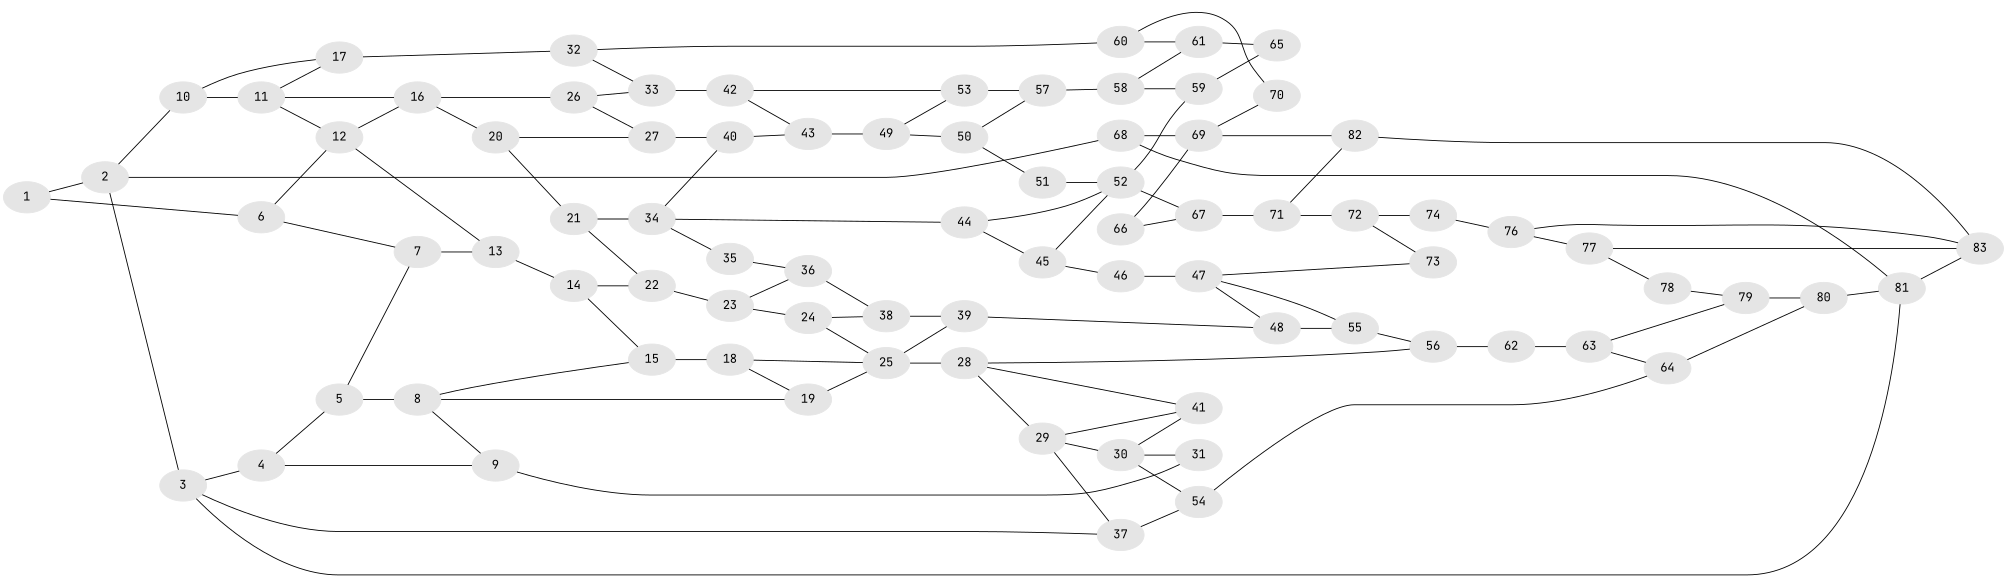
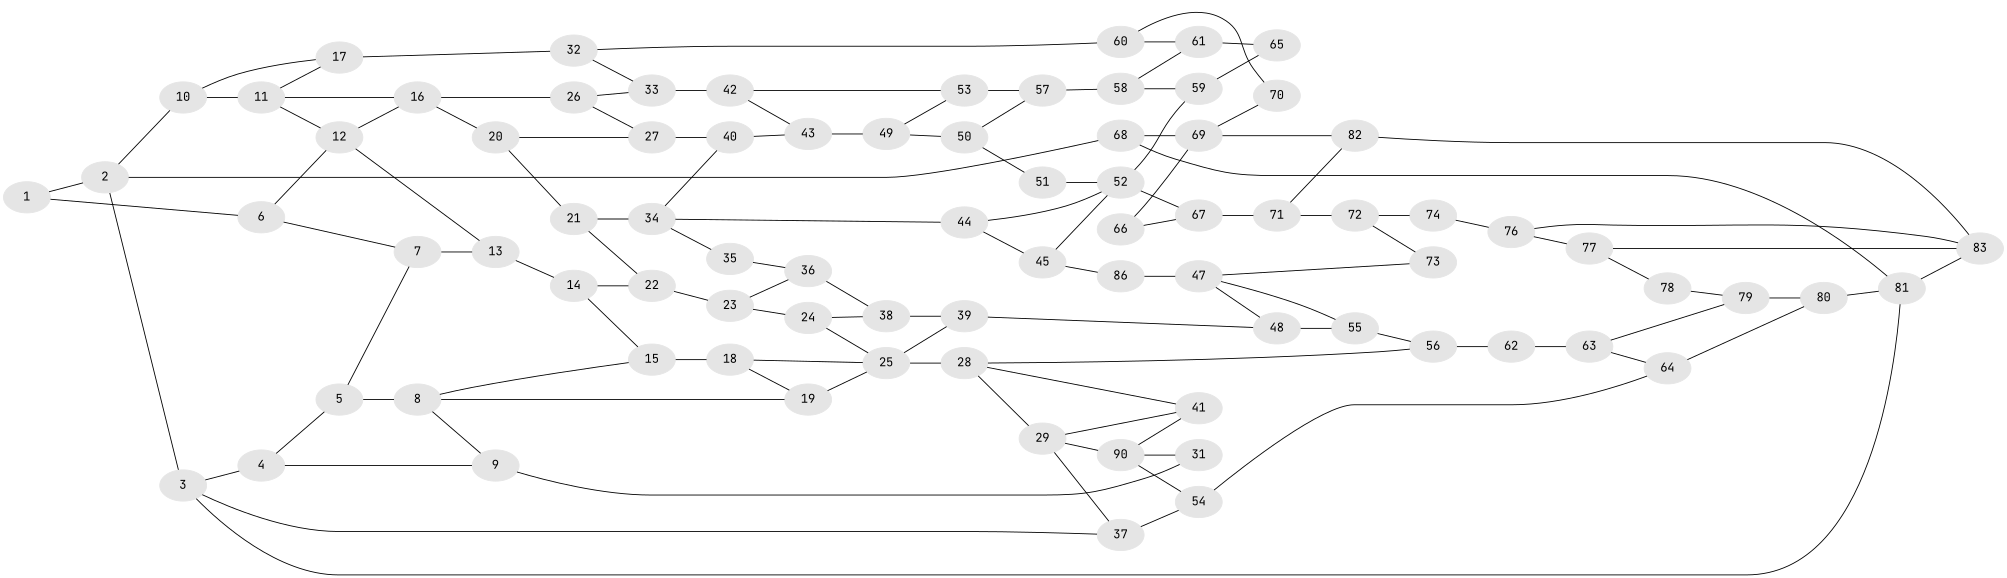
node "46": label "46" -> "86"
node "30": label "30" -> "90"
